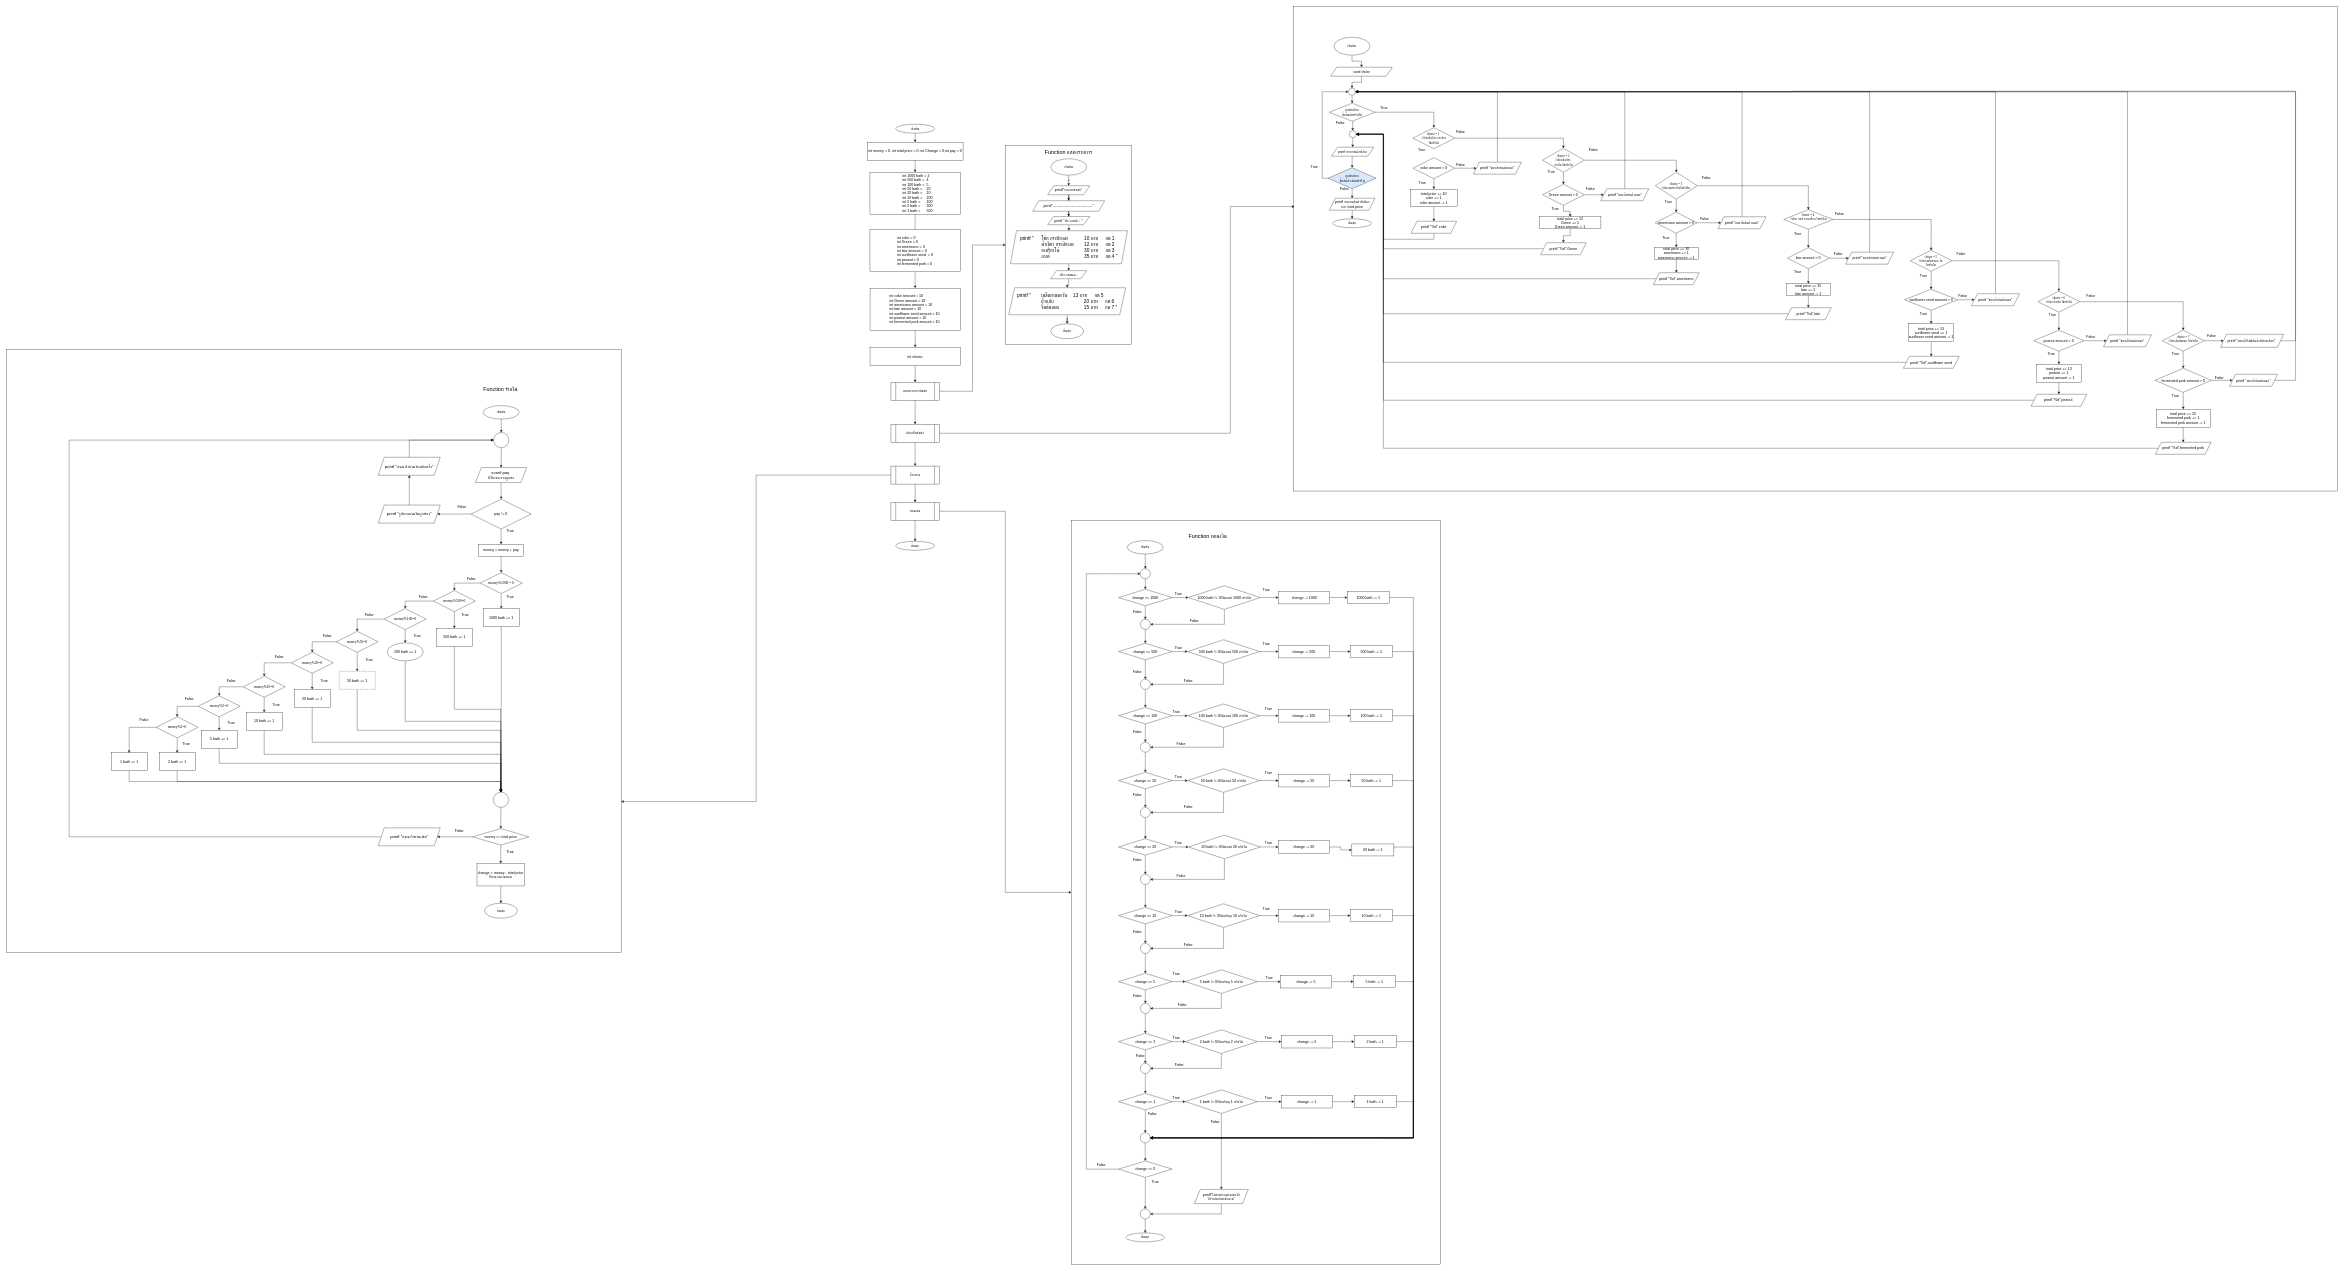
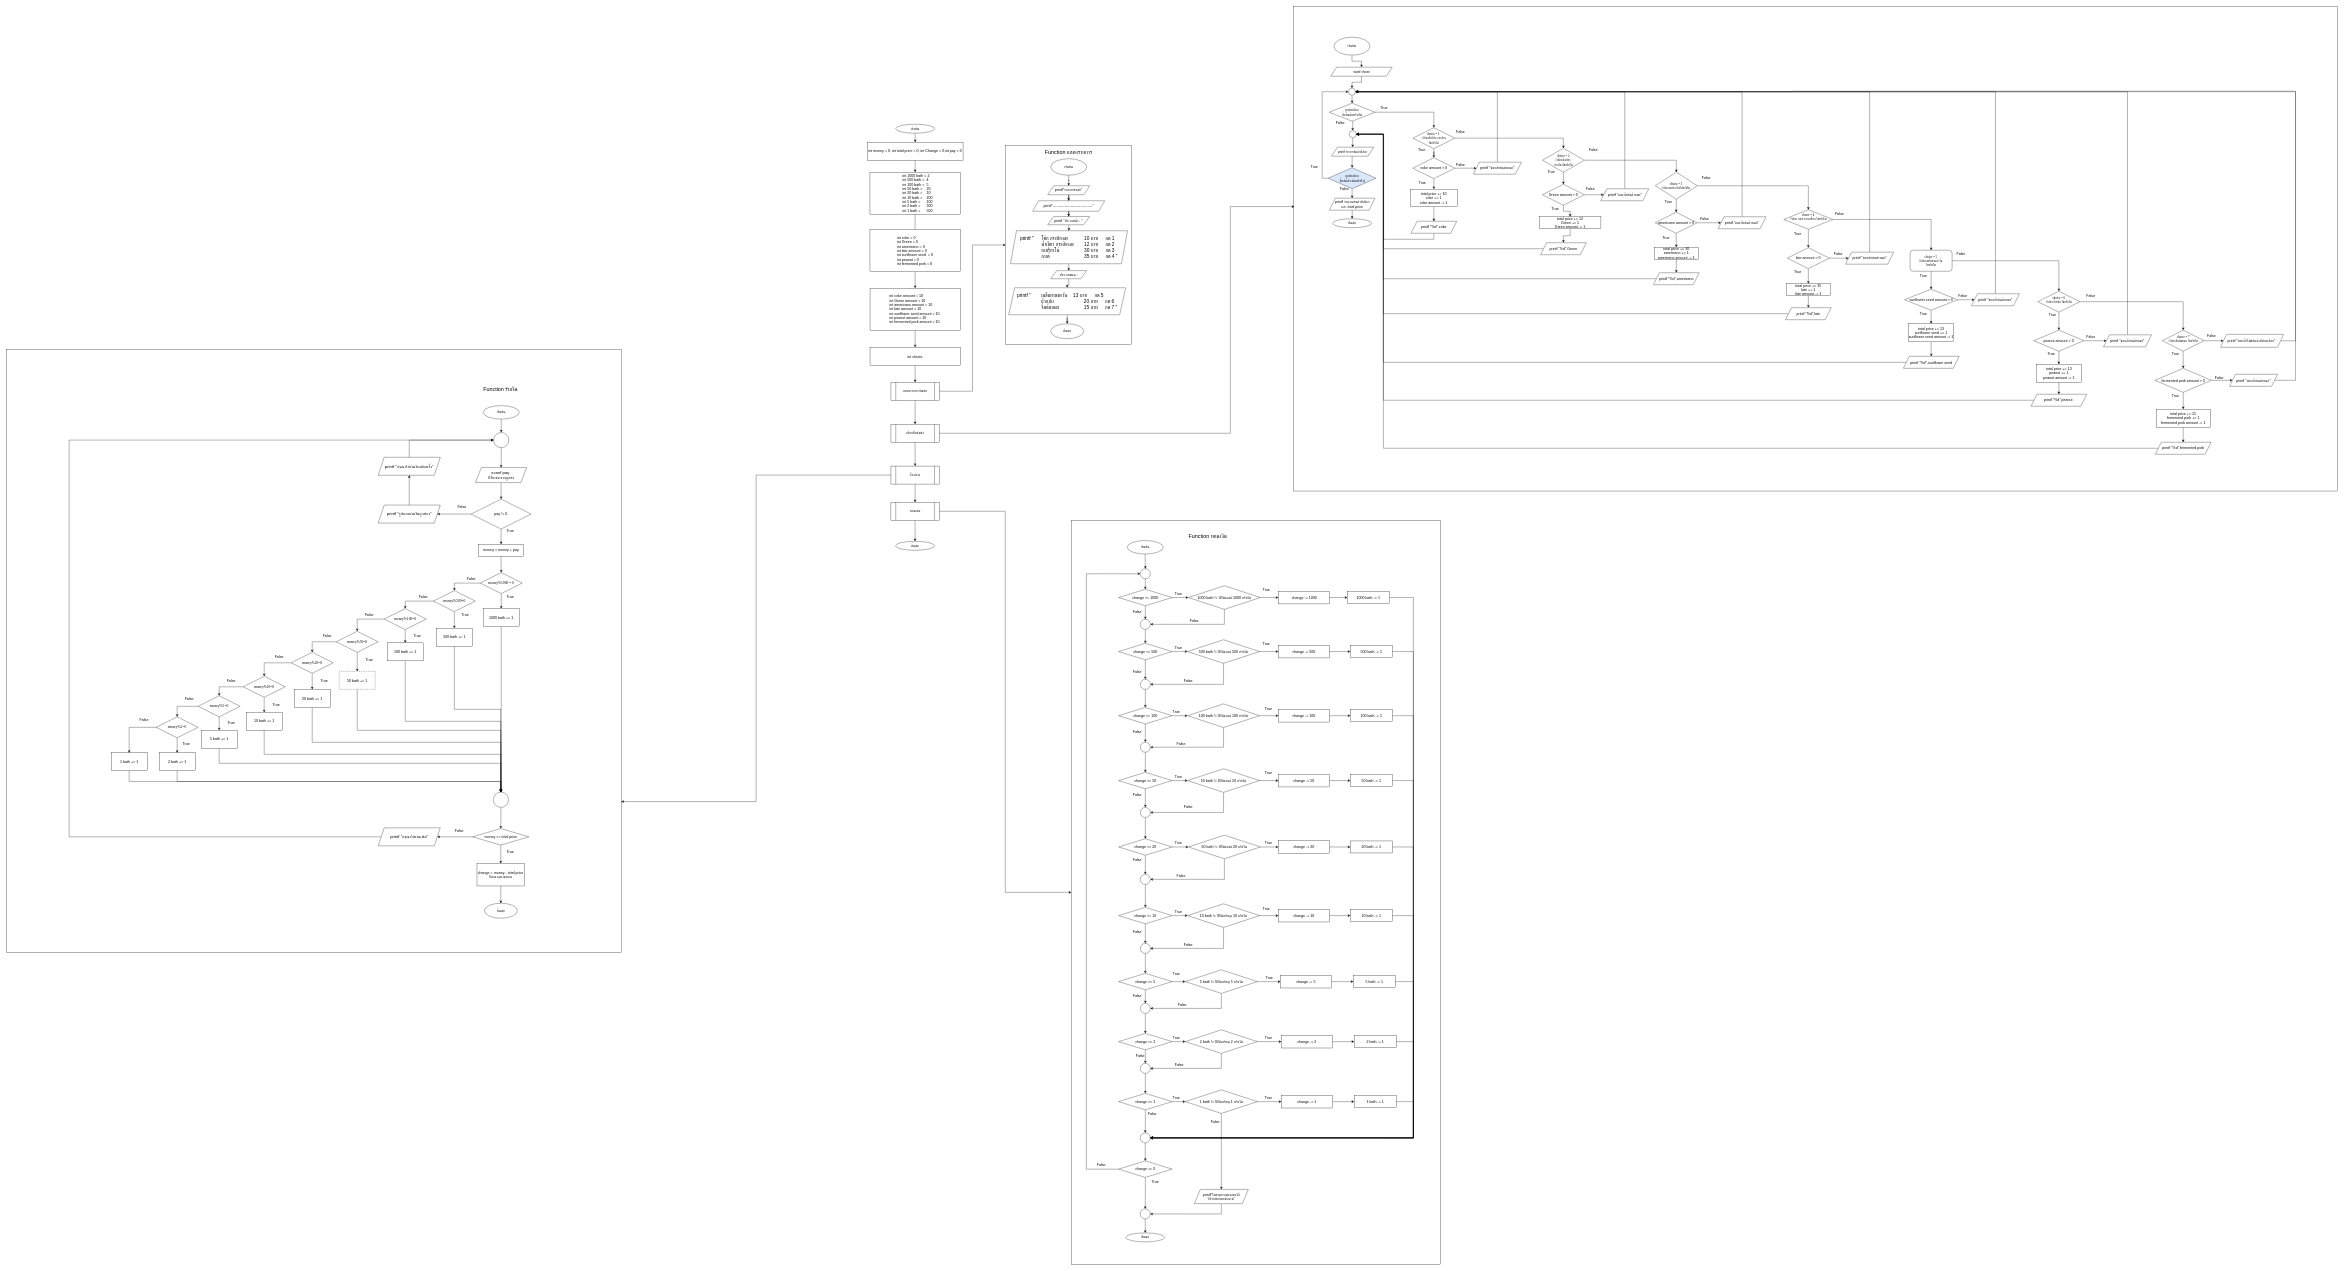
edge "choice = 1 //เลือกซื้อโค้ก กระป๋อง ใช่หรือไม่" -> "coke amount > 0": added
node "choice = 5 //เลือกเมล็ดทานตะวัน ใช่หรือไม่": shape diamond -> rounded rectangle
node "100 bath += 1": shape ellipse -> rectangle
node "20 bath -= 1": moved (1373, 850) -> (1371, 847)
